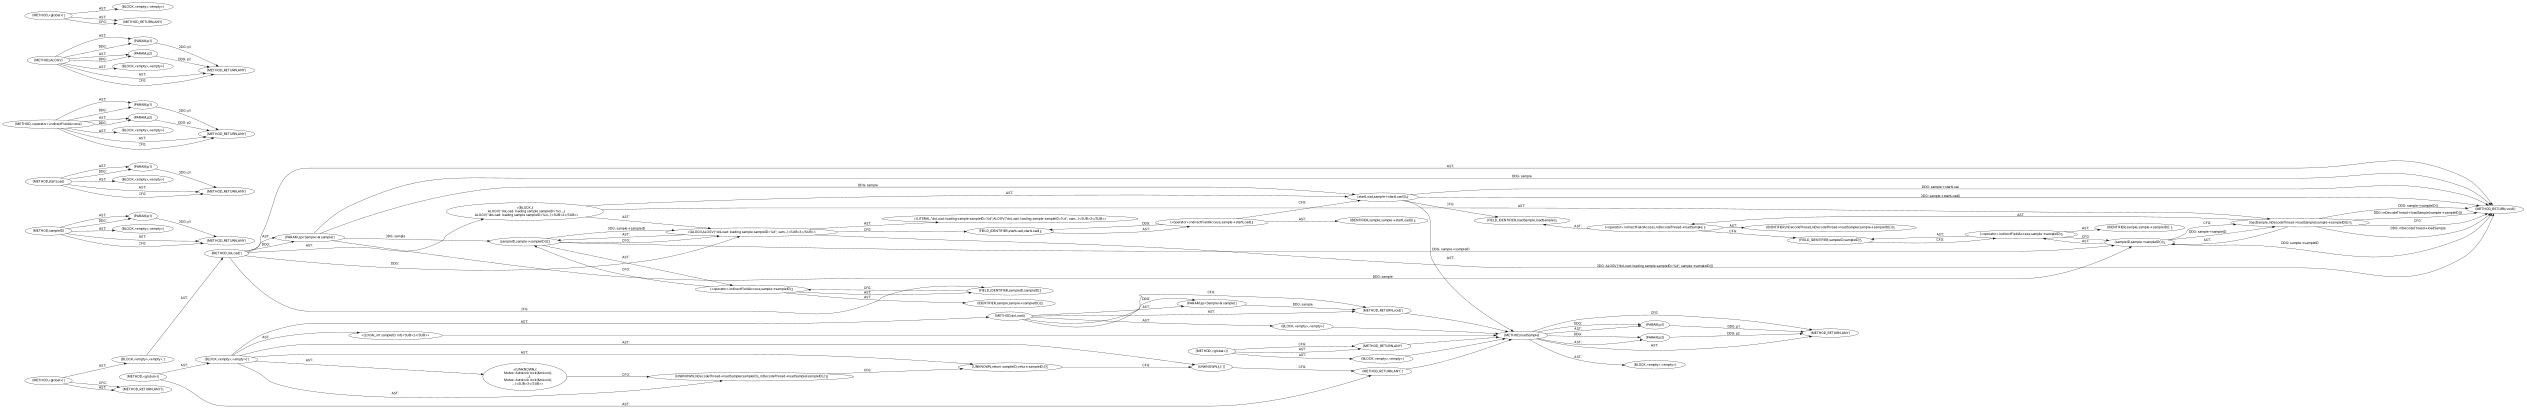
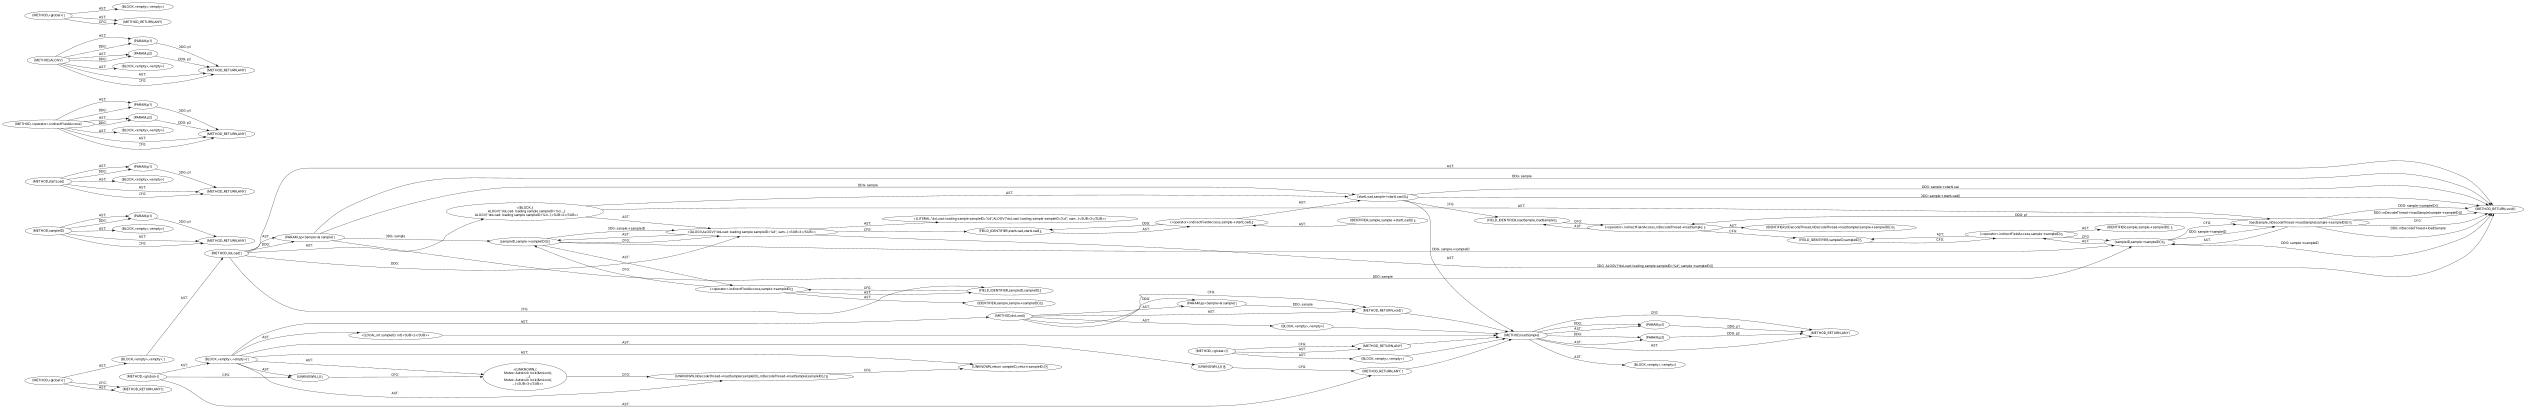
edge "(<operator>.indirectFieldAccess,sample->startLoad)" -> "(startLoad,sample->startLoad())": label "CFG: " -> "AST: "
edge "(loadSample,mDecodeThread->loadSample(sample->sampleID()))" -> "(<operator>.indirectFieldAccess,mDecodeThread->loadSample)": label "AST: " -> "DDG: p1"
edge "(<operator>.indirectFieldAccess,sample->startLoad)" -> "(IDENTIFIER,sample,sample->startLoad())": reversed
edge "(FIELD_IDENTIFIER,loadSample,loadSample)" -> "(<operator>.indirectFieldAccess,mDecodeThread->loadSample)": added, label "CFG:"
edge "(UNKNOWN,return sampleID;,return sampleID;)" -> "(UNKNOWN,},})": removed, label "CFG:"
node "(UNKNOWN,},})": text "17" -> "18"
node "(UNKNOWN,),))": added
